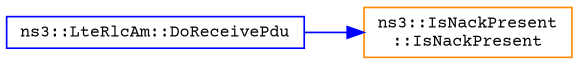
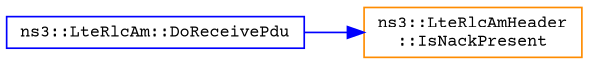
node "ns3::IsNackPresent ::IsNackPresent": label "ns3::IsNackPresent ::IsNackPresent" -> "ns3::LteRlcAmHeader ::IsNackPresent"
